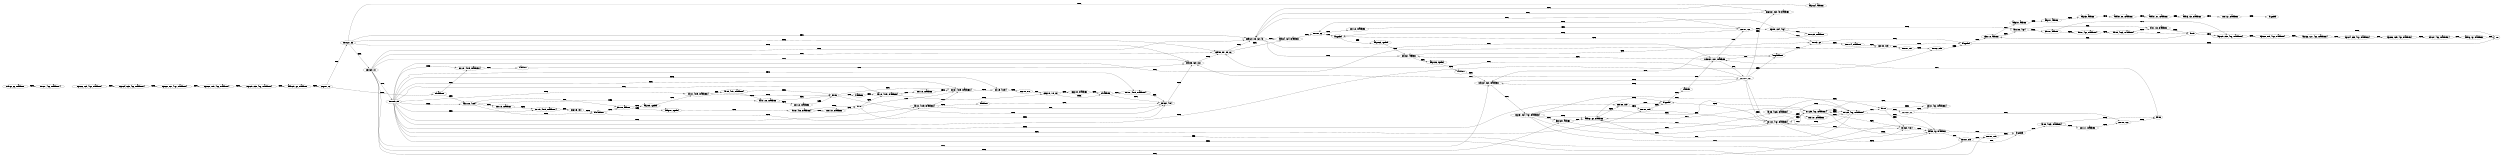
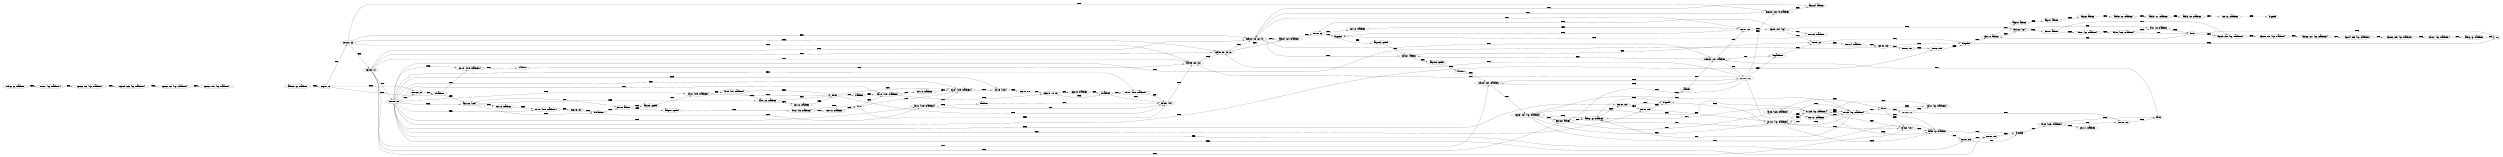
edge "cmp x21 , x20 , lsr # address" -> "adrp x24 , address": added, label "CFG"
edge "b.eq address" -> "sub x27 , x20 , # address": removed, label "CFG"
edge "str x27 , [ sp , # address ]" -> "stp x26 , x25 , [ sp , # address ]": added, label "CFG"
node "stp x29 , x30 , [ sp , # address ]": removed
node "cset w22 , cs": added
edge "mov x20 , x27" -> "str wzr , [ sp , # address ]": now "mov x20 , x27" -> "cbnz x20 , address"
edge "mov w1 , # address" -> "mov x0 , x22": now "ldr x8 , [ x23 , # address ]" -> "mov x0 , x22"
